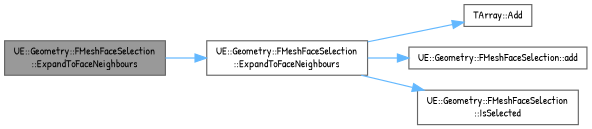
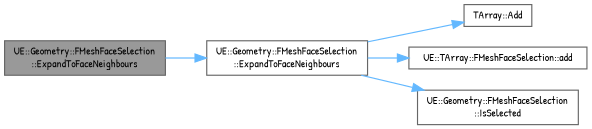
node "UE::Geometry::FMeshFaceSelection::add": label "UE::Geometry::FMeshFaceSelection::add" -> "UE::TArray::FMeshFaceSelection::add"
